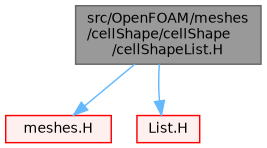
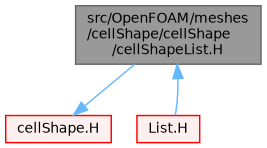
edge "src/OpenFOAM/meshes /cellShape/cellShape /cellShapeList.H" -> "List.H": reversed
node "meshes.H": label "meshes.H" -> "cellShape.H"
